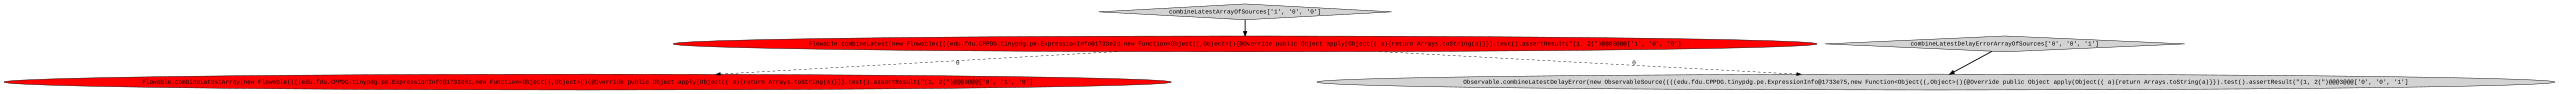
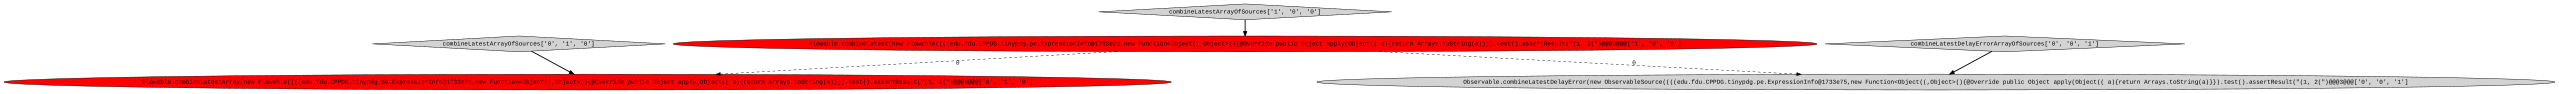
node "combineLatestArrayOfSources['0', '1', '0']": added
